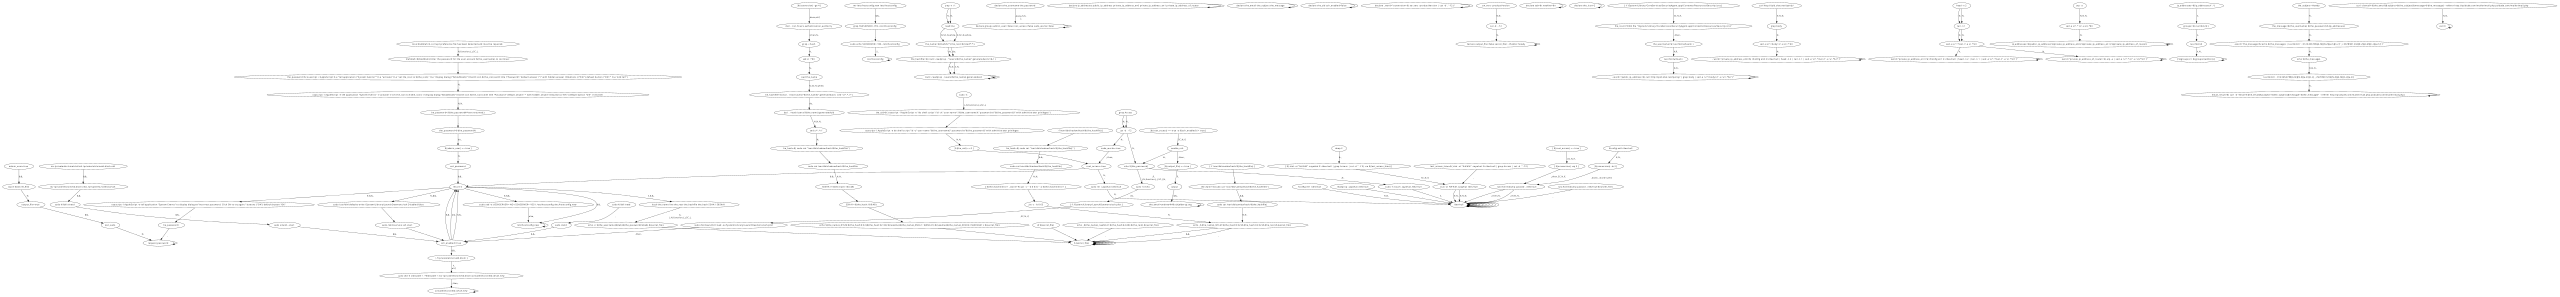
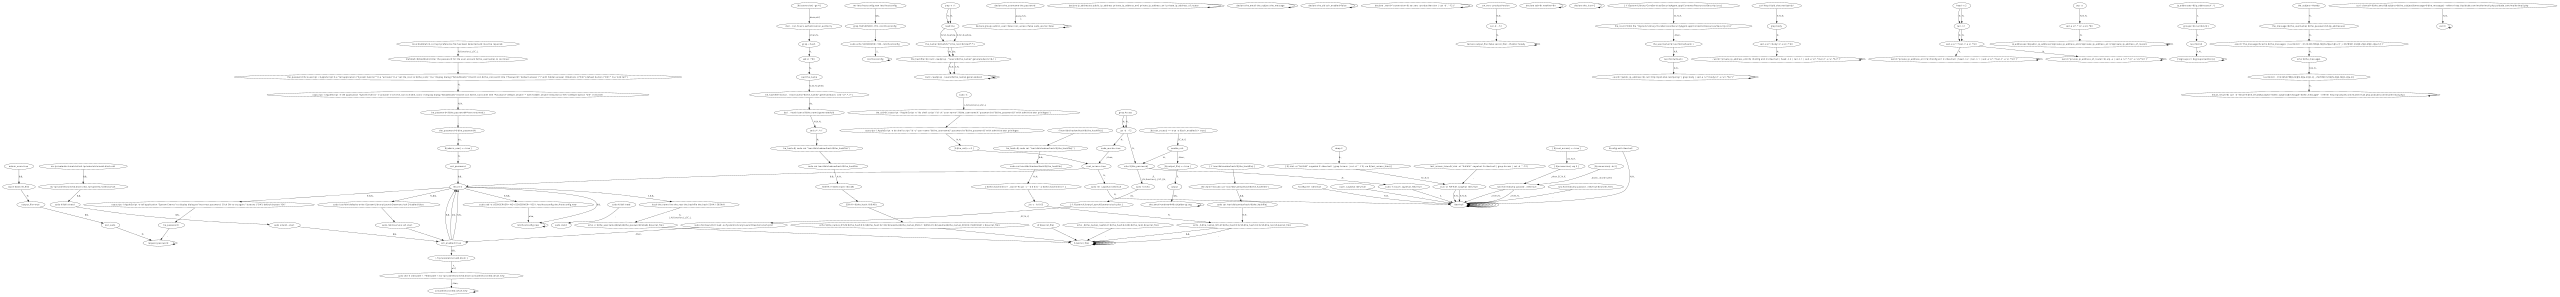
edge "ifconfig en0 /dev/null" -> "[ ${osxversion} -le 2 ]": now "ifconfig en0 /dev/null" -> "/dev/null"
node "readprop .saywhat /dev/null": label "readprop .saywhat /dev/null" -> "touch .saywhat /dev/null"
edge "sudo inetd" -> "ssh_enabled=true": removed, label "&&,"
